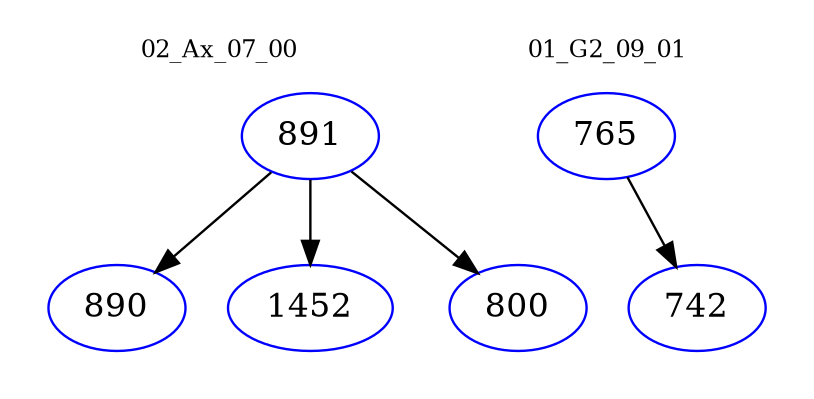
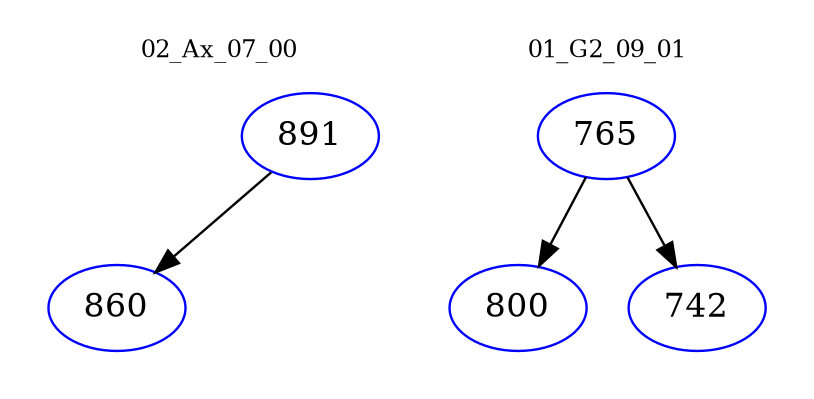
edge "891" -> "800": now "765" -> "800"
node "890": label "890" -> "860"
node "1452": removed
